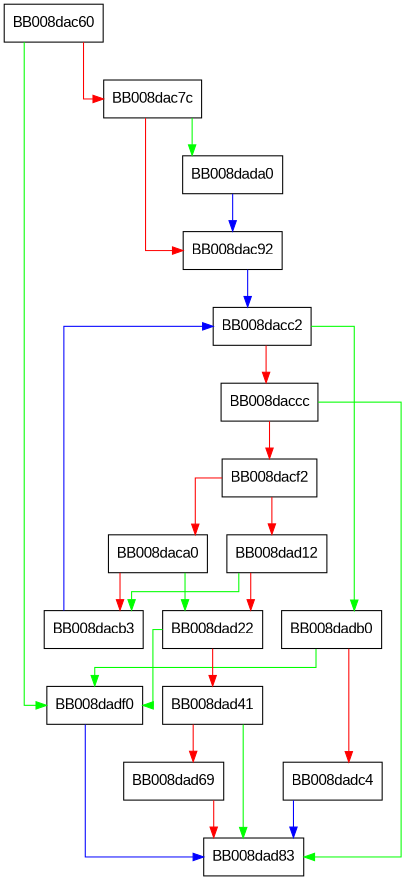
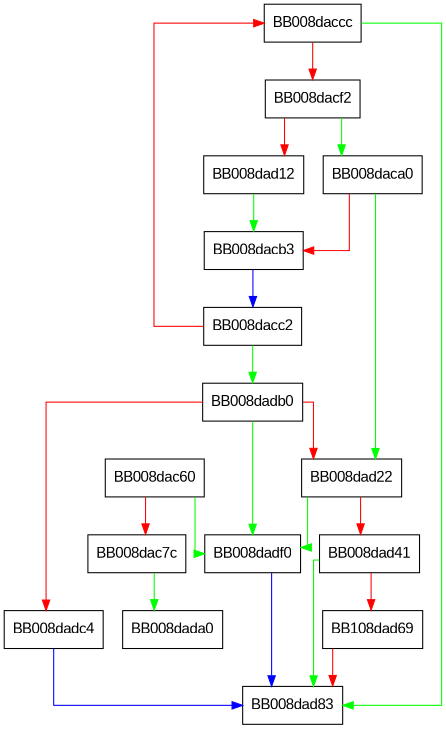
node "BB008dac92": removed
edge "BB008dacf2" -> "BB008daca0": color red -> green
edge "BB008dad12" -> "BB008dad22": now "BB008dadb0" -> "BB008dad22"
node "BB008dad69": label "BB008dad69" -> "BB108dad69"
